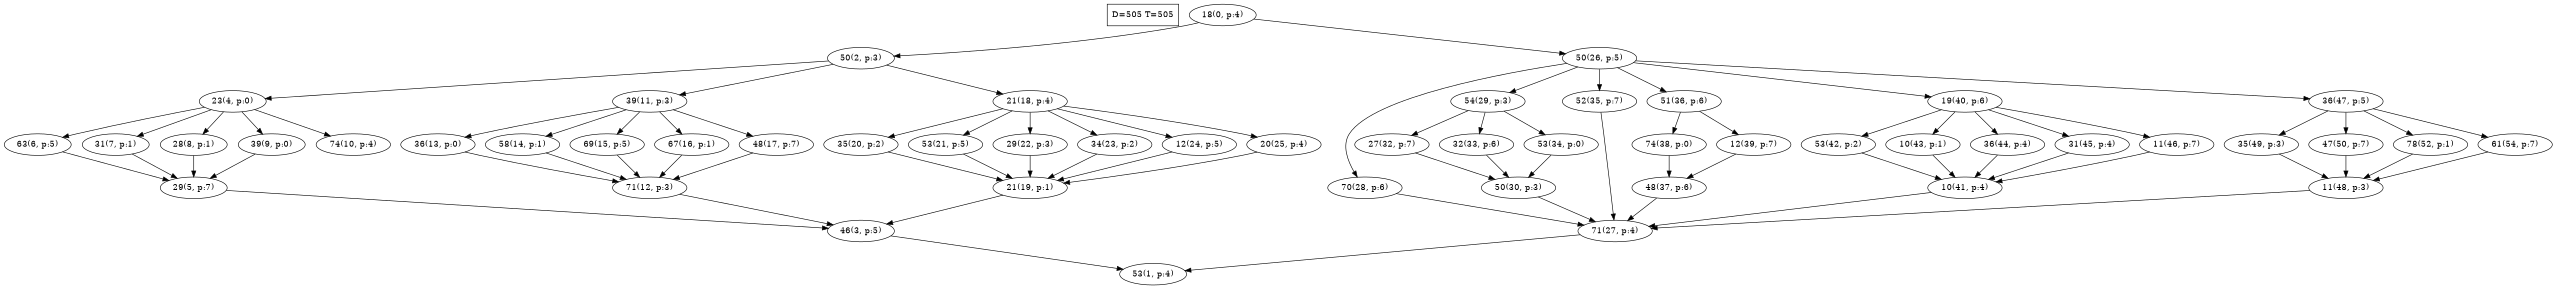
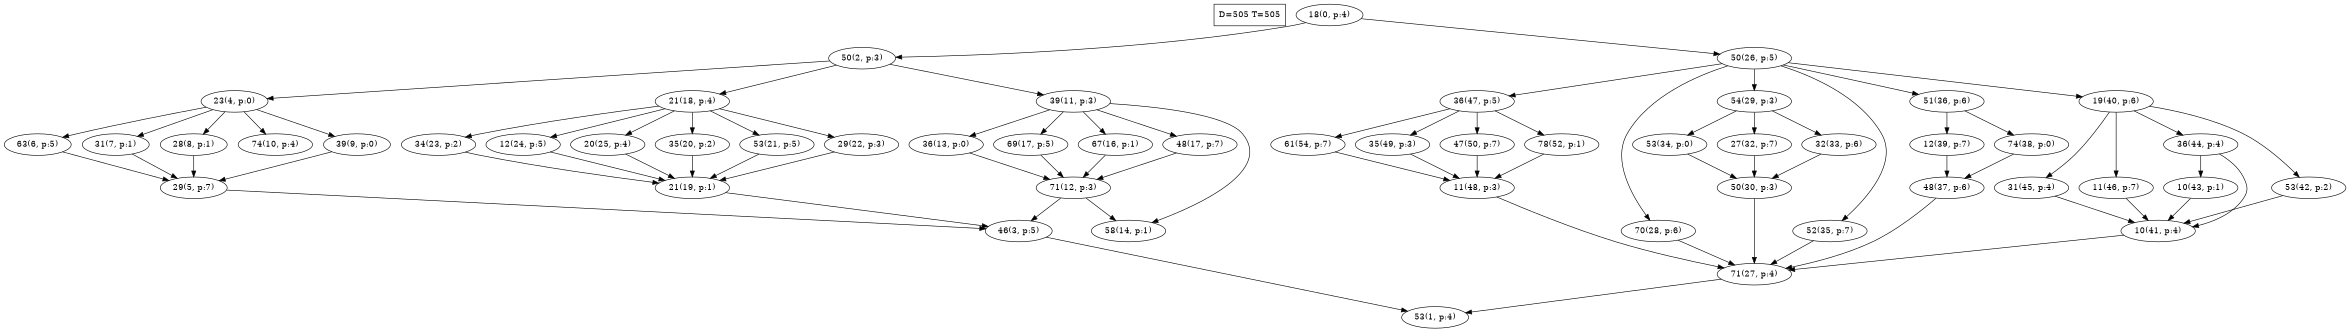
edge "19(40, p:6)" -> "10(43, p:1)": now "36(44, p:4)" -> "10(43, p:1)"
node "69(15, p:5)": label "69(15, p:5)" -> "69(17, p:5)"
edge "58(14, p:1)" -> "71(12, p:3)": reversed
